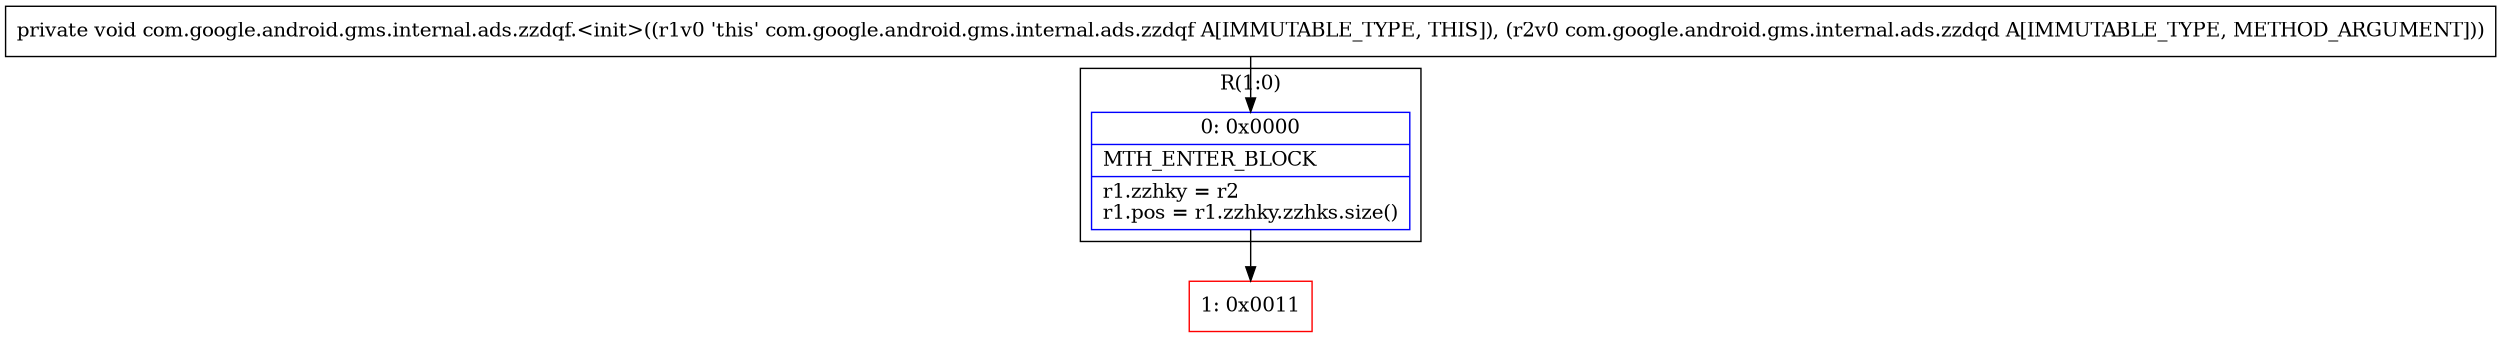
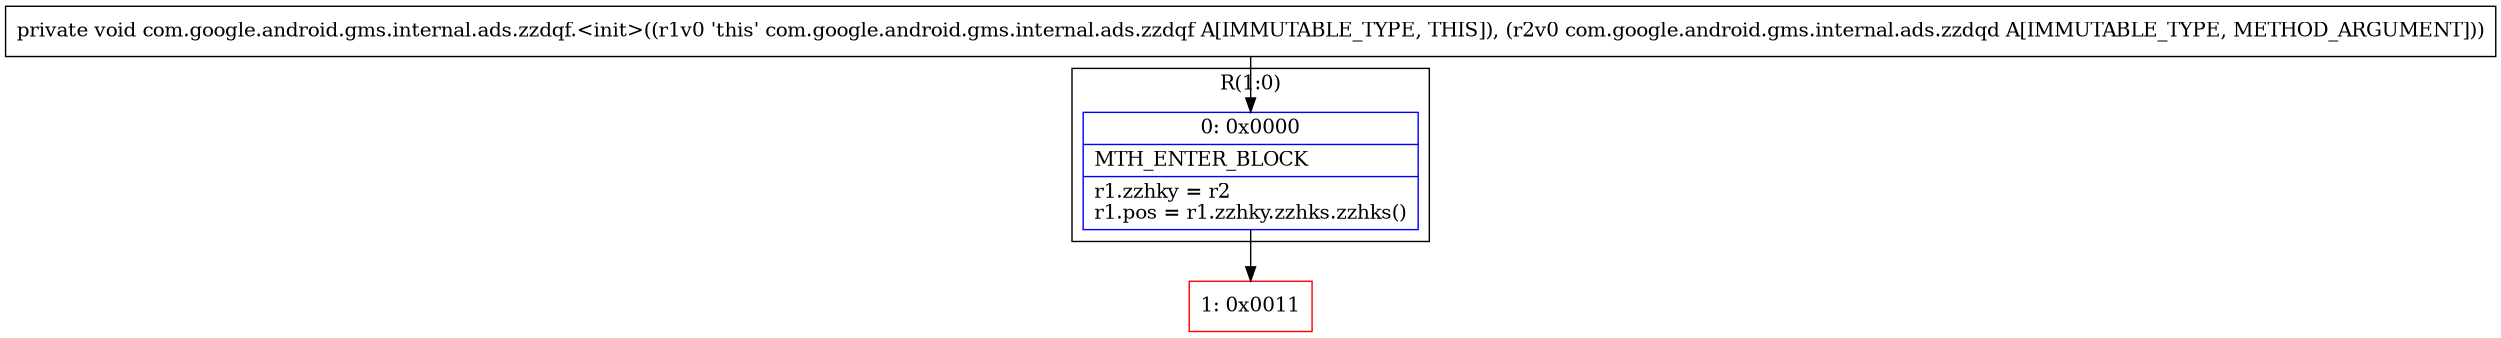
node "0: 0x0000": text "r1.pos = r1.zzhky.zzhks.size()" -> "r1.pos = r1.zzhky.zzhks.zzhks()"
